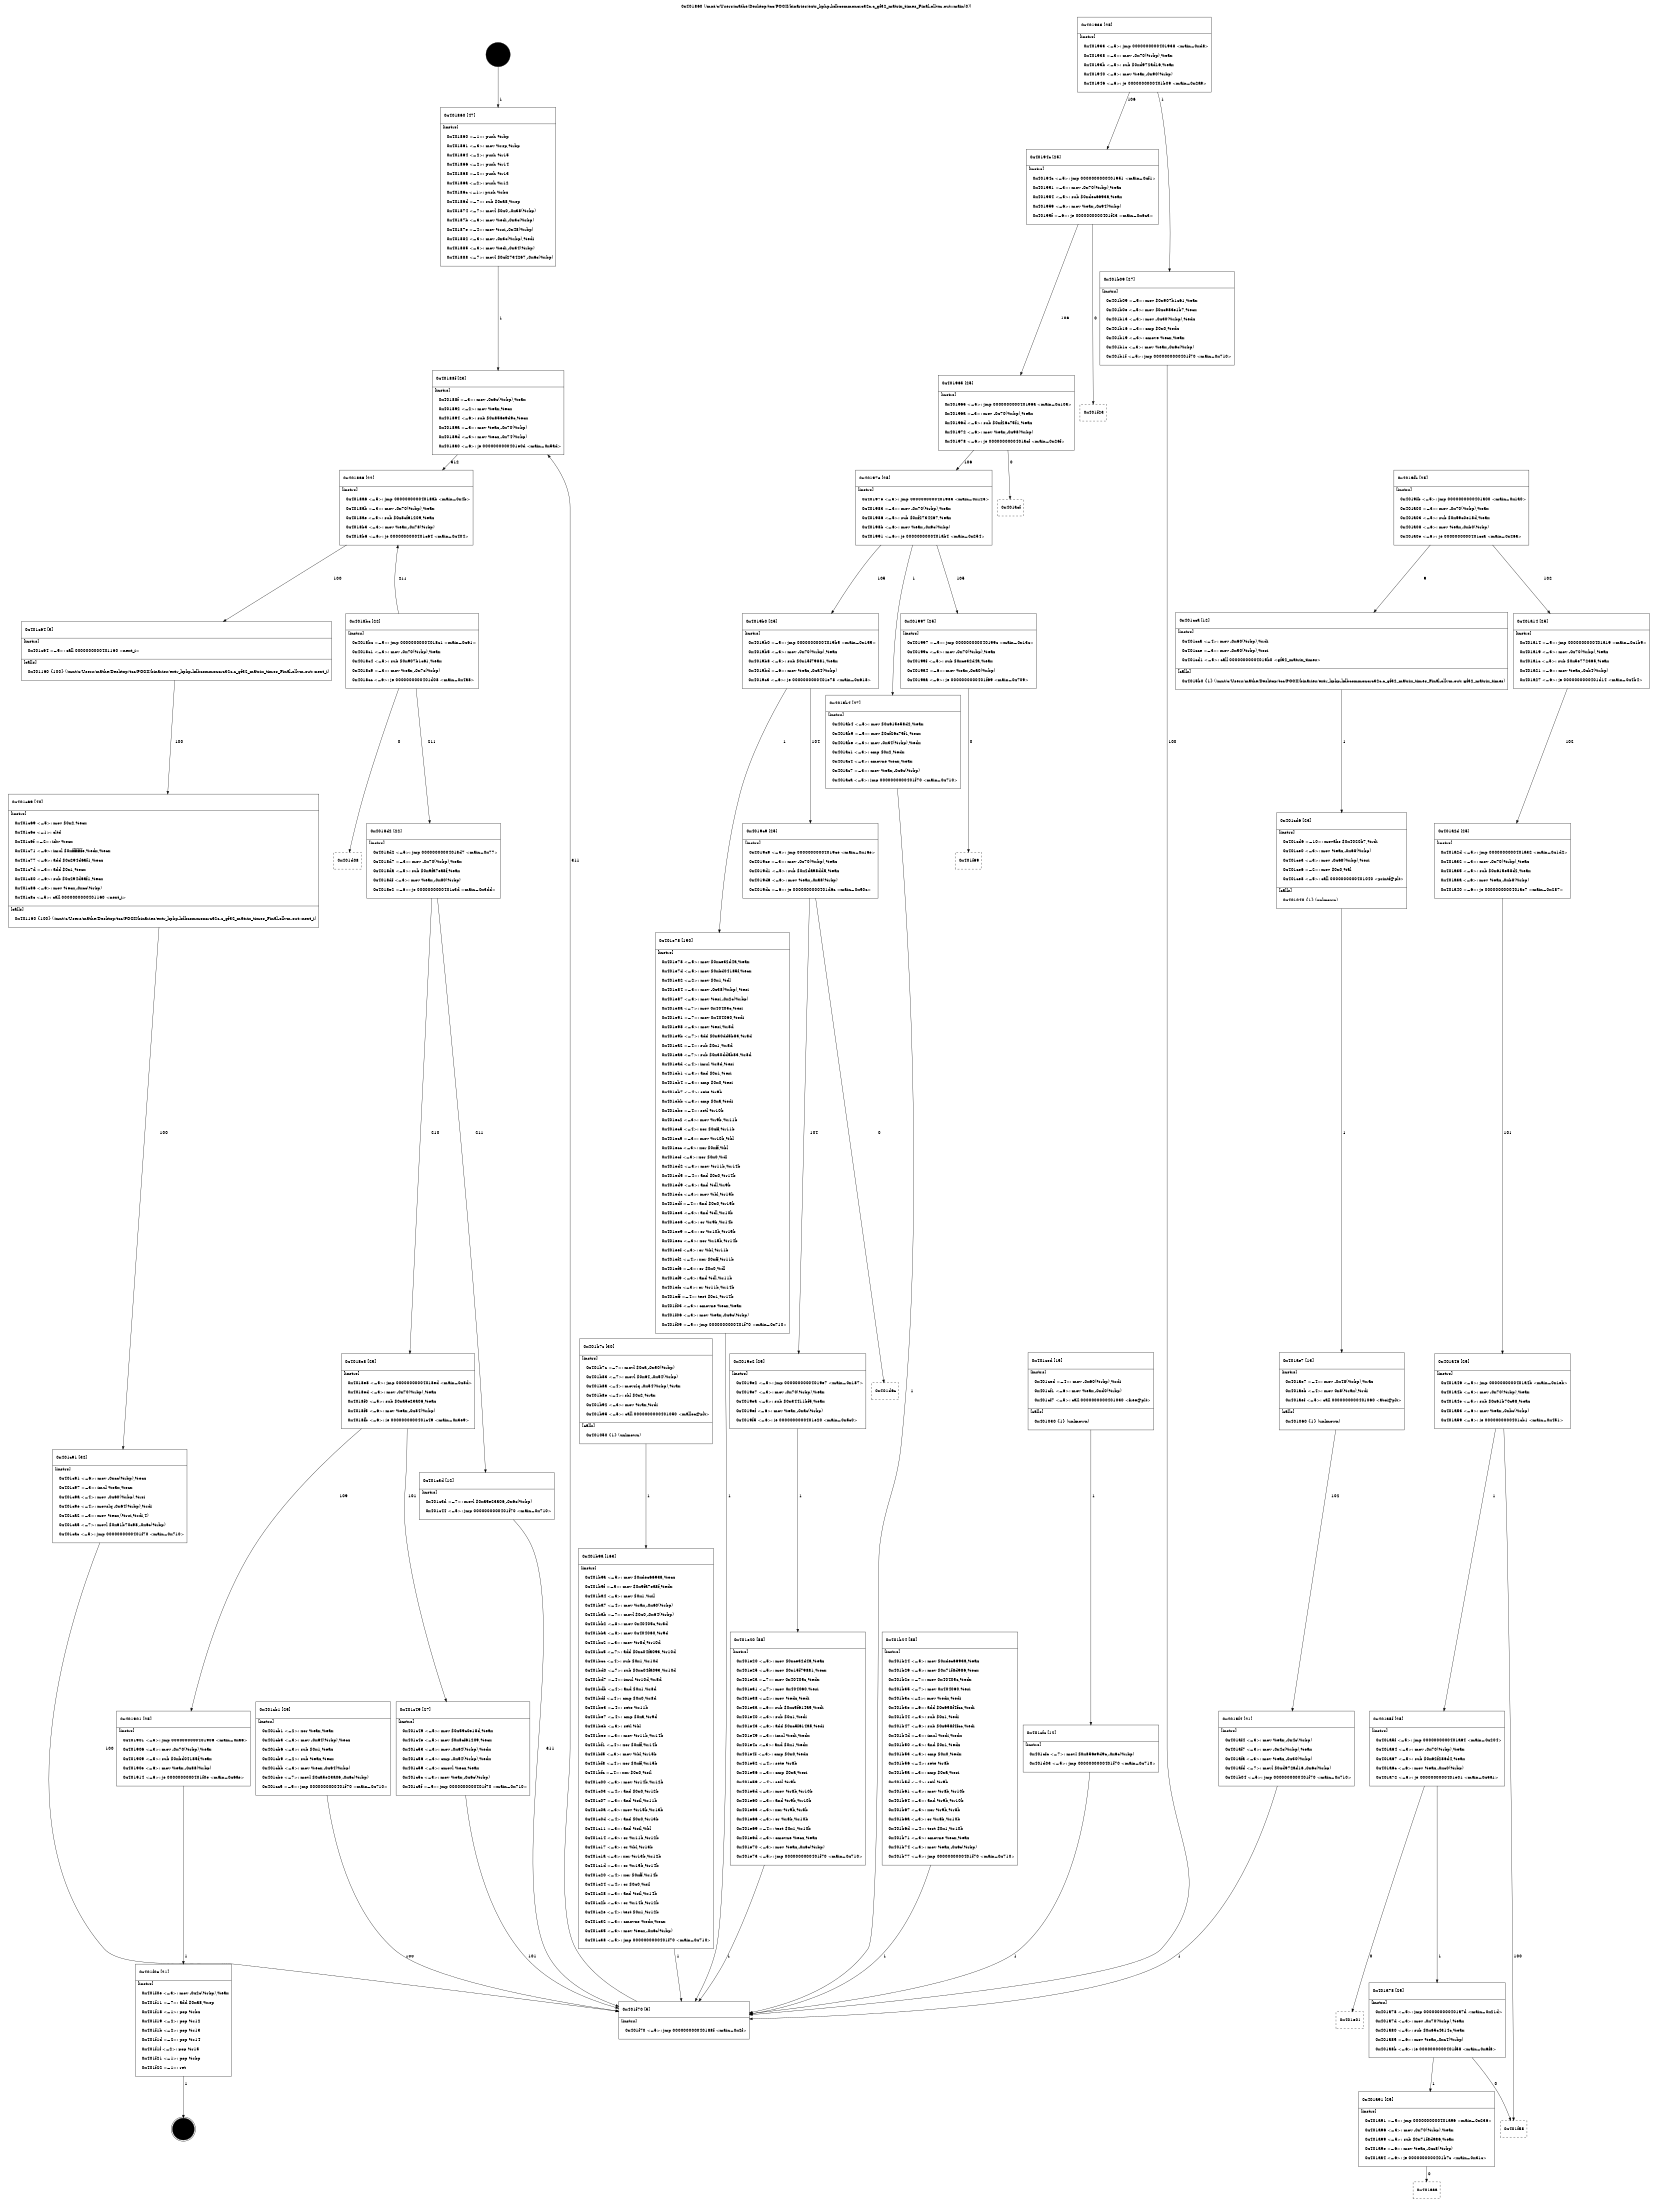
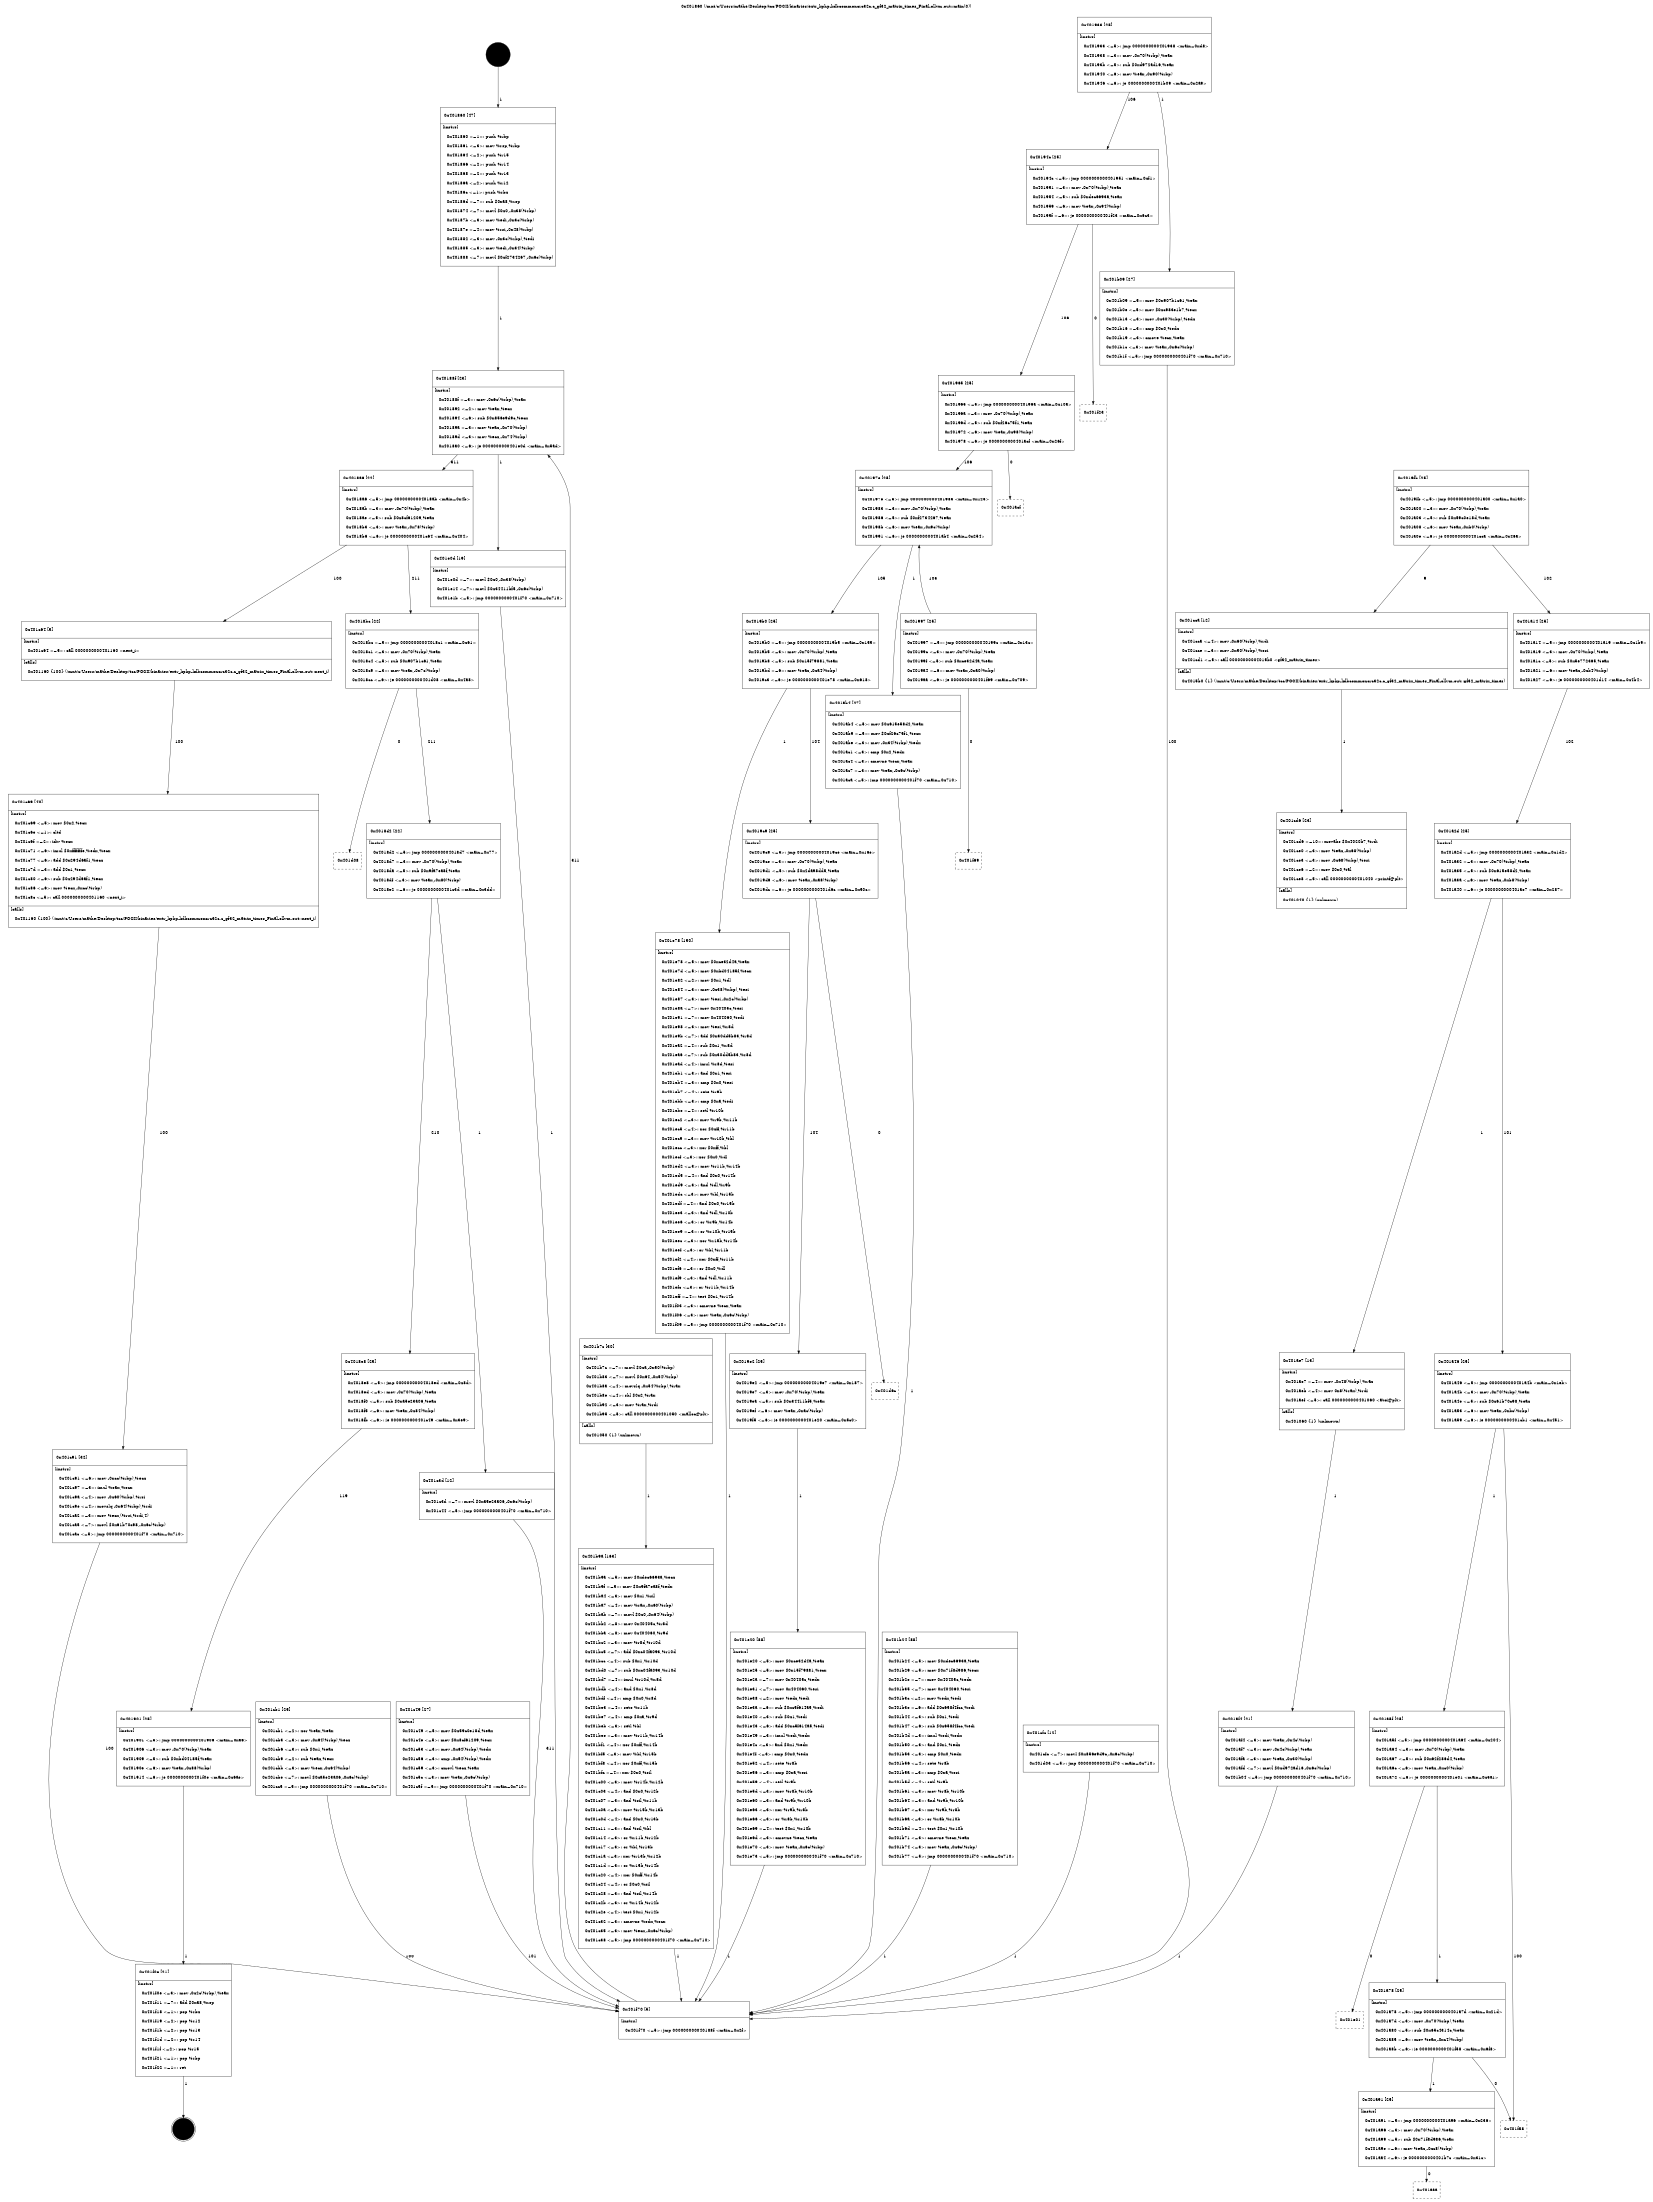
edge "0x40188f [23]" -> "0x4018a6 [22]": label " 312" -> " 311"
edge "0x40197e [25]" -> "0x401997 [25]": reversed
node "0x401e0d [19]": added
edge "0x4018bc [22]" -> "0x4018a6 [22]": reversed
edge "0x401cd6 [23]" -> "0x401ae7 [13]": now "0x401a2d [25]" -> "0x401ae7 [13]"
edge "0x4018d2 [22]" -> "0x401c3d [12]": label " 211" -> " 1"
node "0x401ced [15]": removed
edge "0x4018e8 [25]" -> "0x401901 [25]": label " 109" -> " 119"
edge "0x401ae7 [13]" -> "0x401af4 [21]": label " 102" -> " 1"
edge "0x4018e8 [25]" -> "0x401c49 [27]": removed, label "101"
